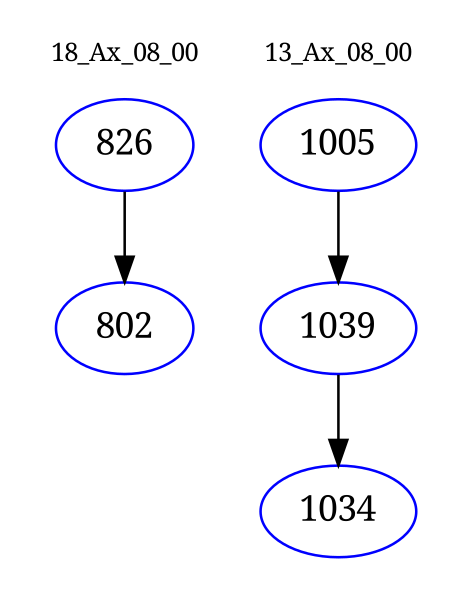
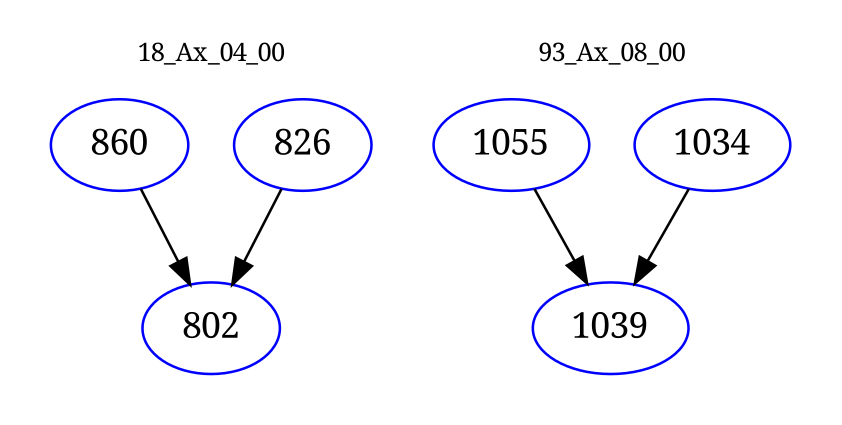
cluster "18_Ax_08_00": label "18_Ax_08_00" -> "18_Ax_04_00"
cluster "13_Ax_08_00": label "13_Ax_08_00" -> "93_Ax_08_00"
node "860": added
node "1005": label "1005" -> "1055"
edge "1039" -> "1034": reversed
